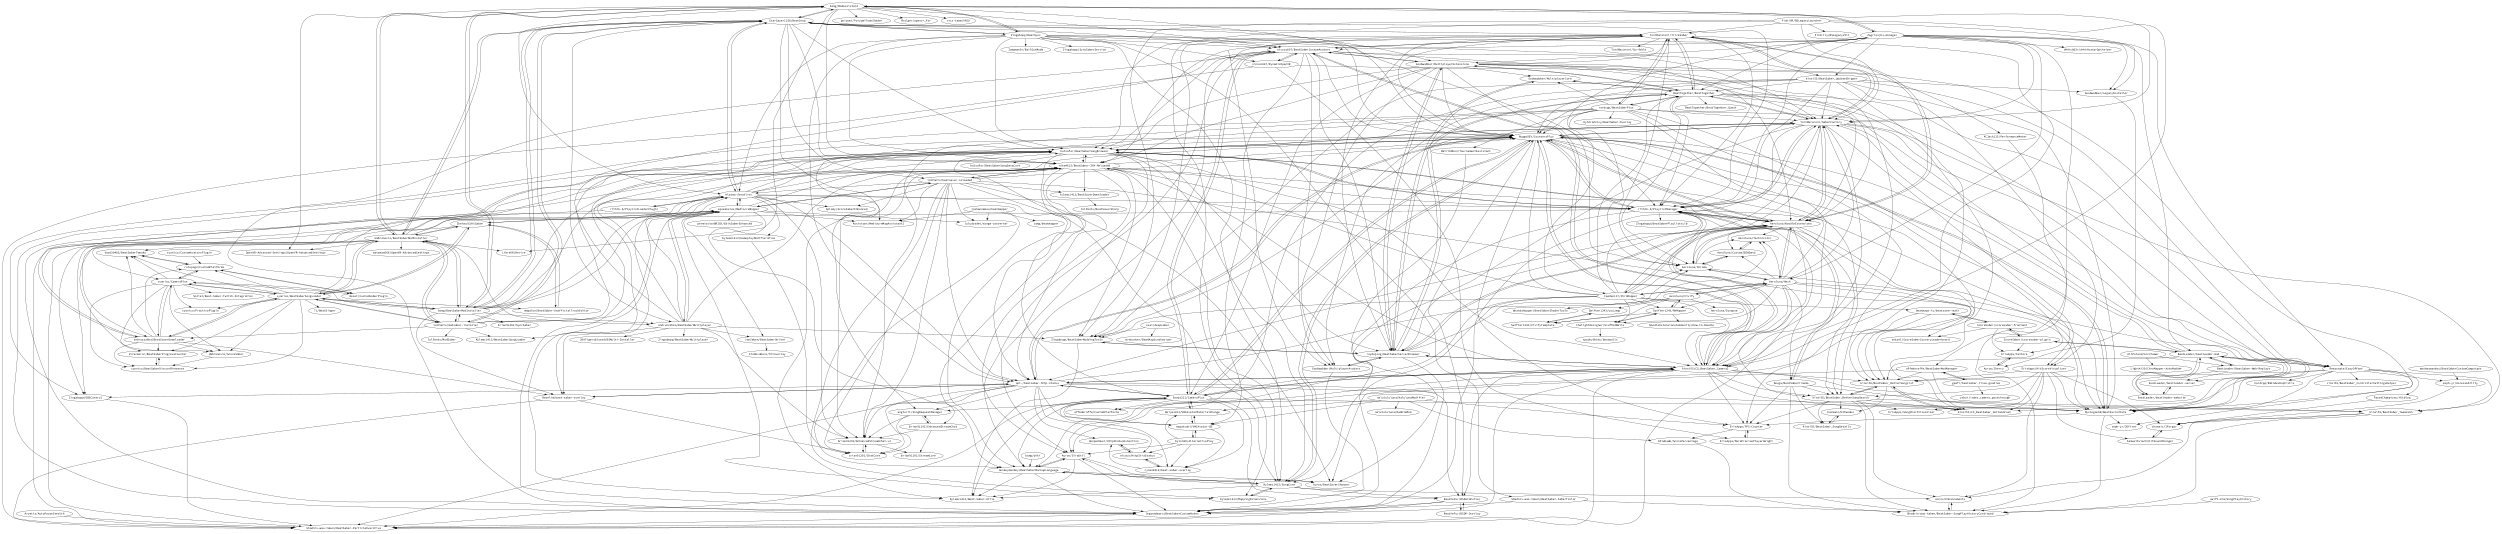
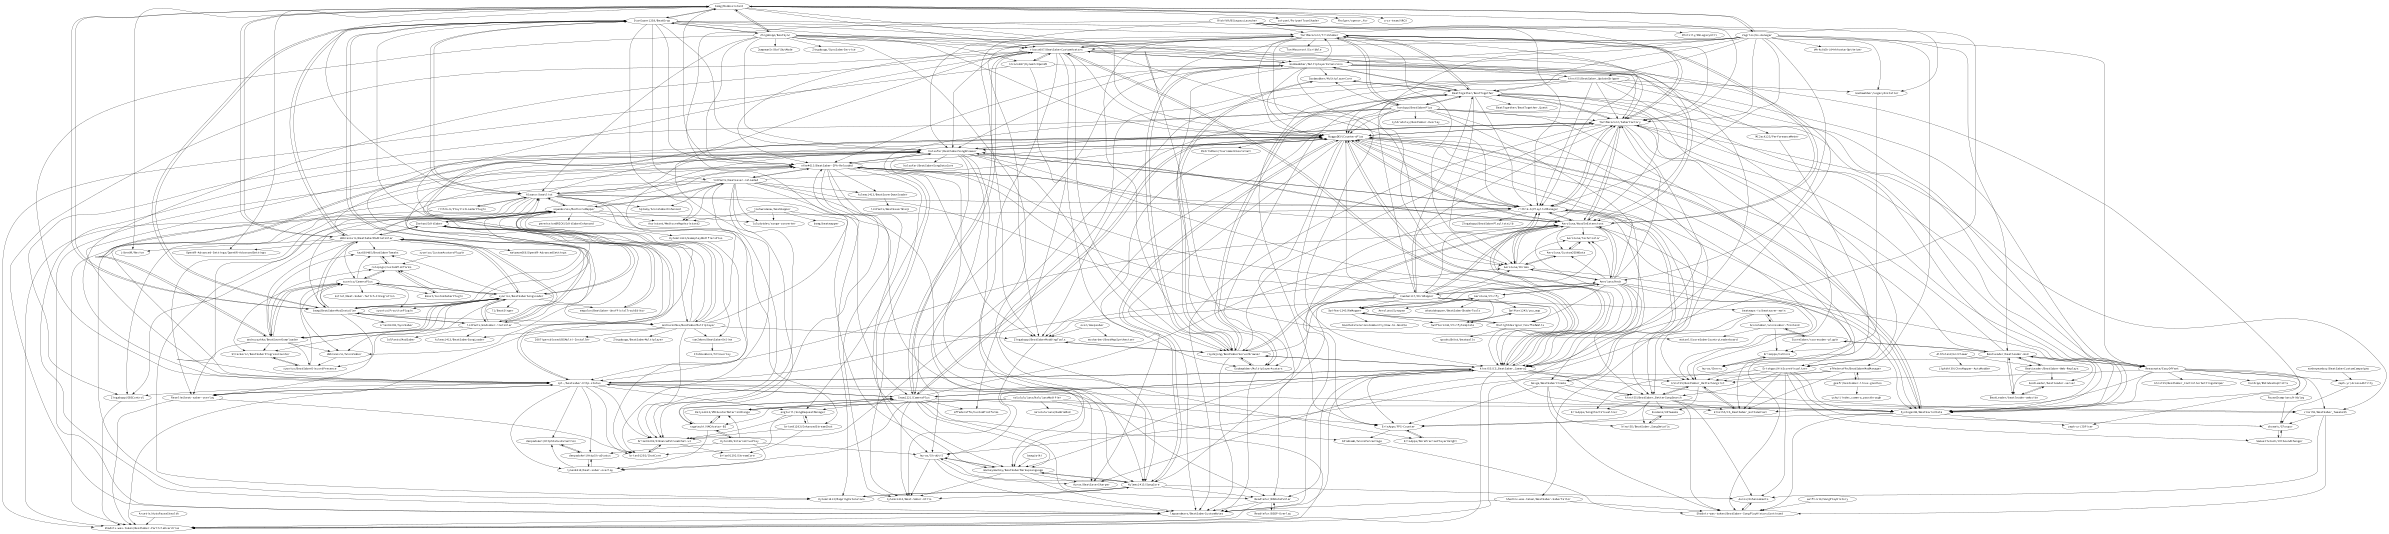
edge "bsmg/BeatSaberModInstaller" -> "halsafar/BeatSaberSongBrowser": removed
edge "xyonico/CameraPlus" -> "xyonico/BeatSaberDiscordPresence": reversed
node "nicoco/HttpSiraStatus": label "nicoco/HttpSiraStatus" -> "denpadokei/HttpSiraStatus"
